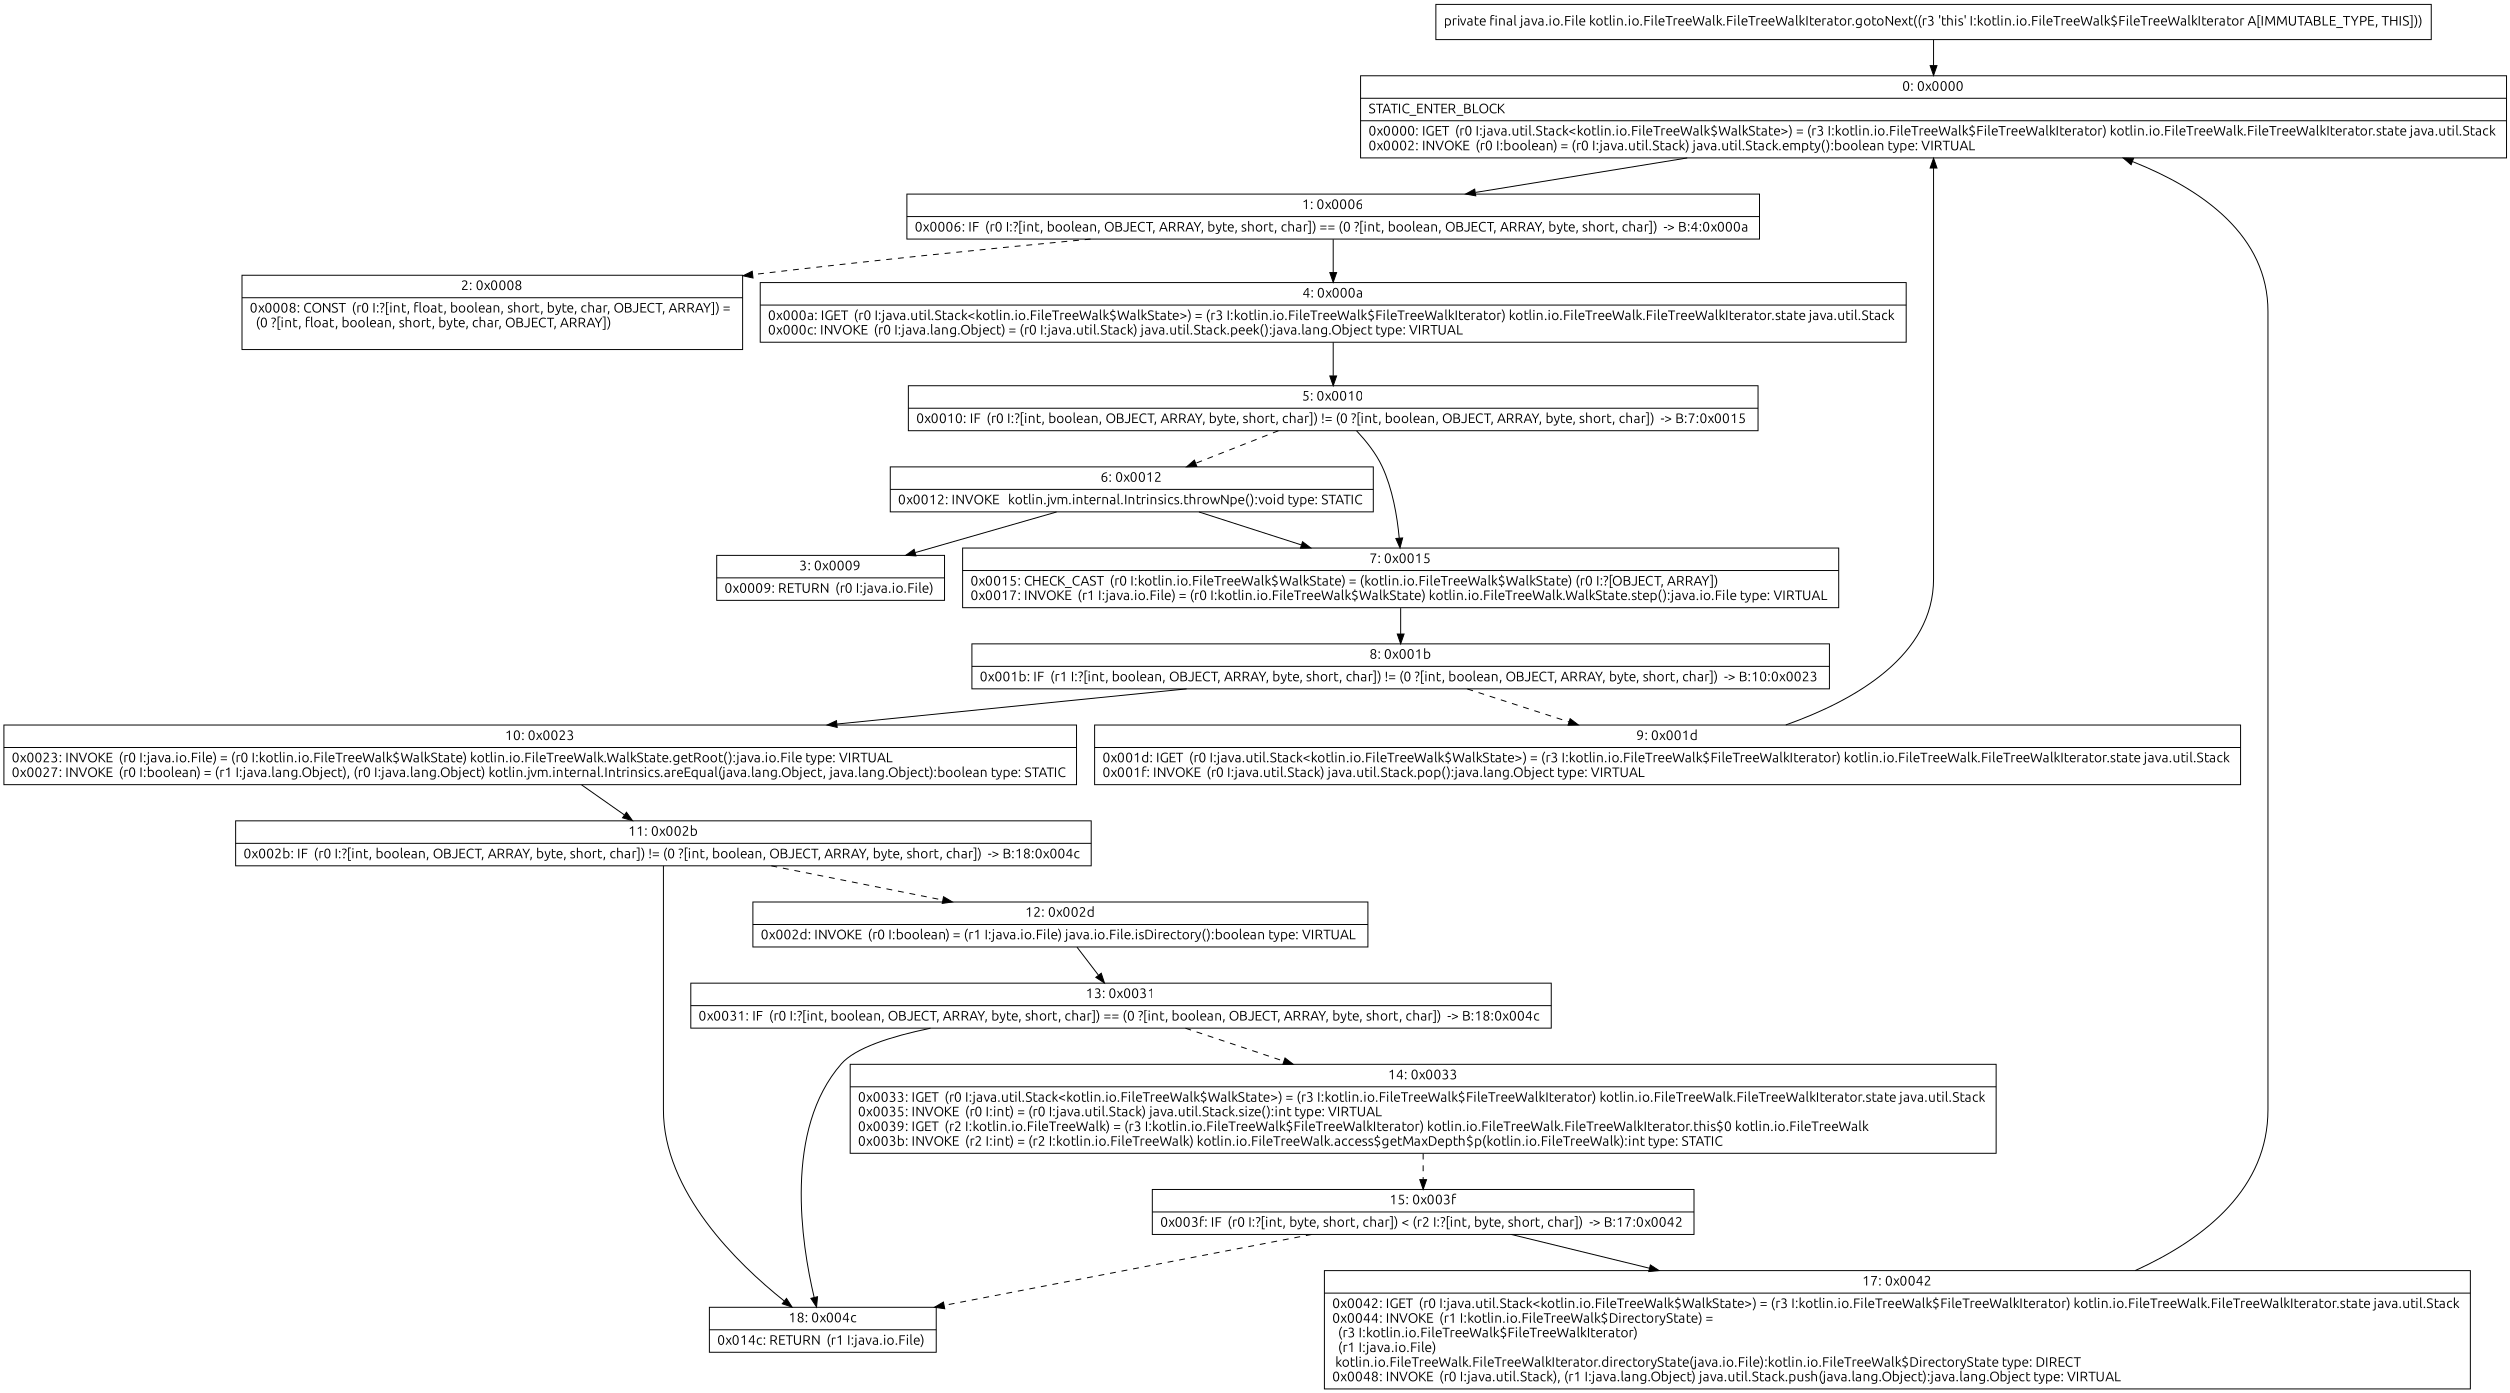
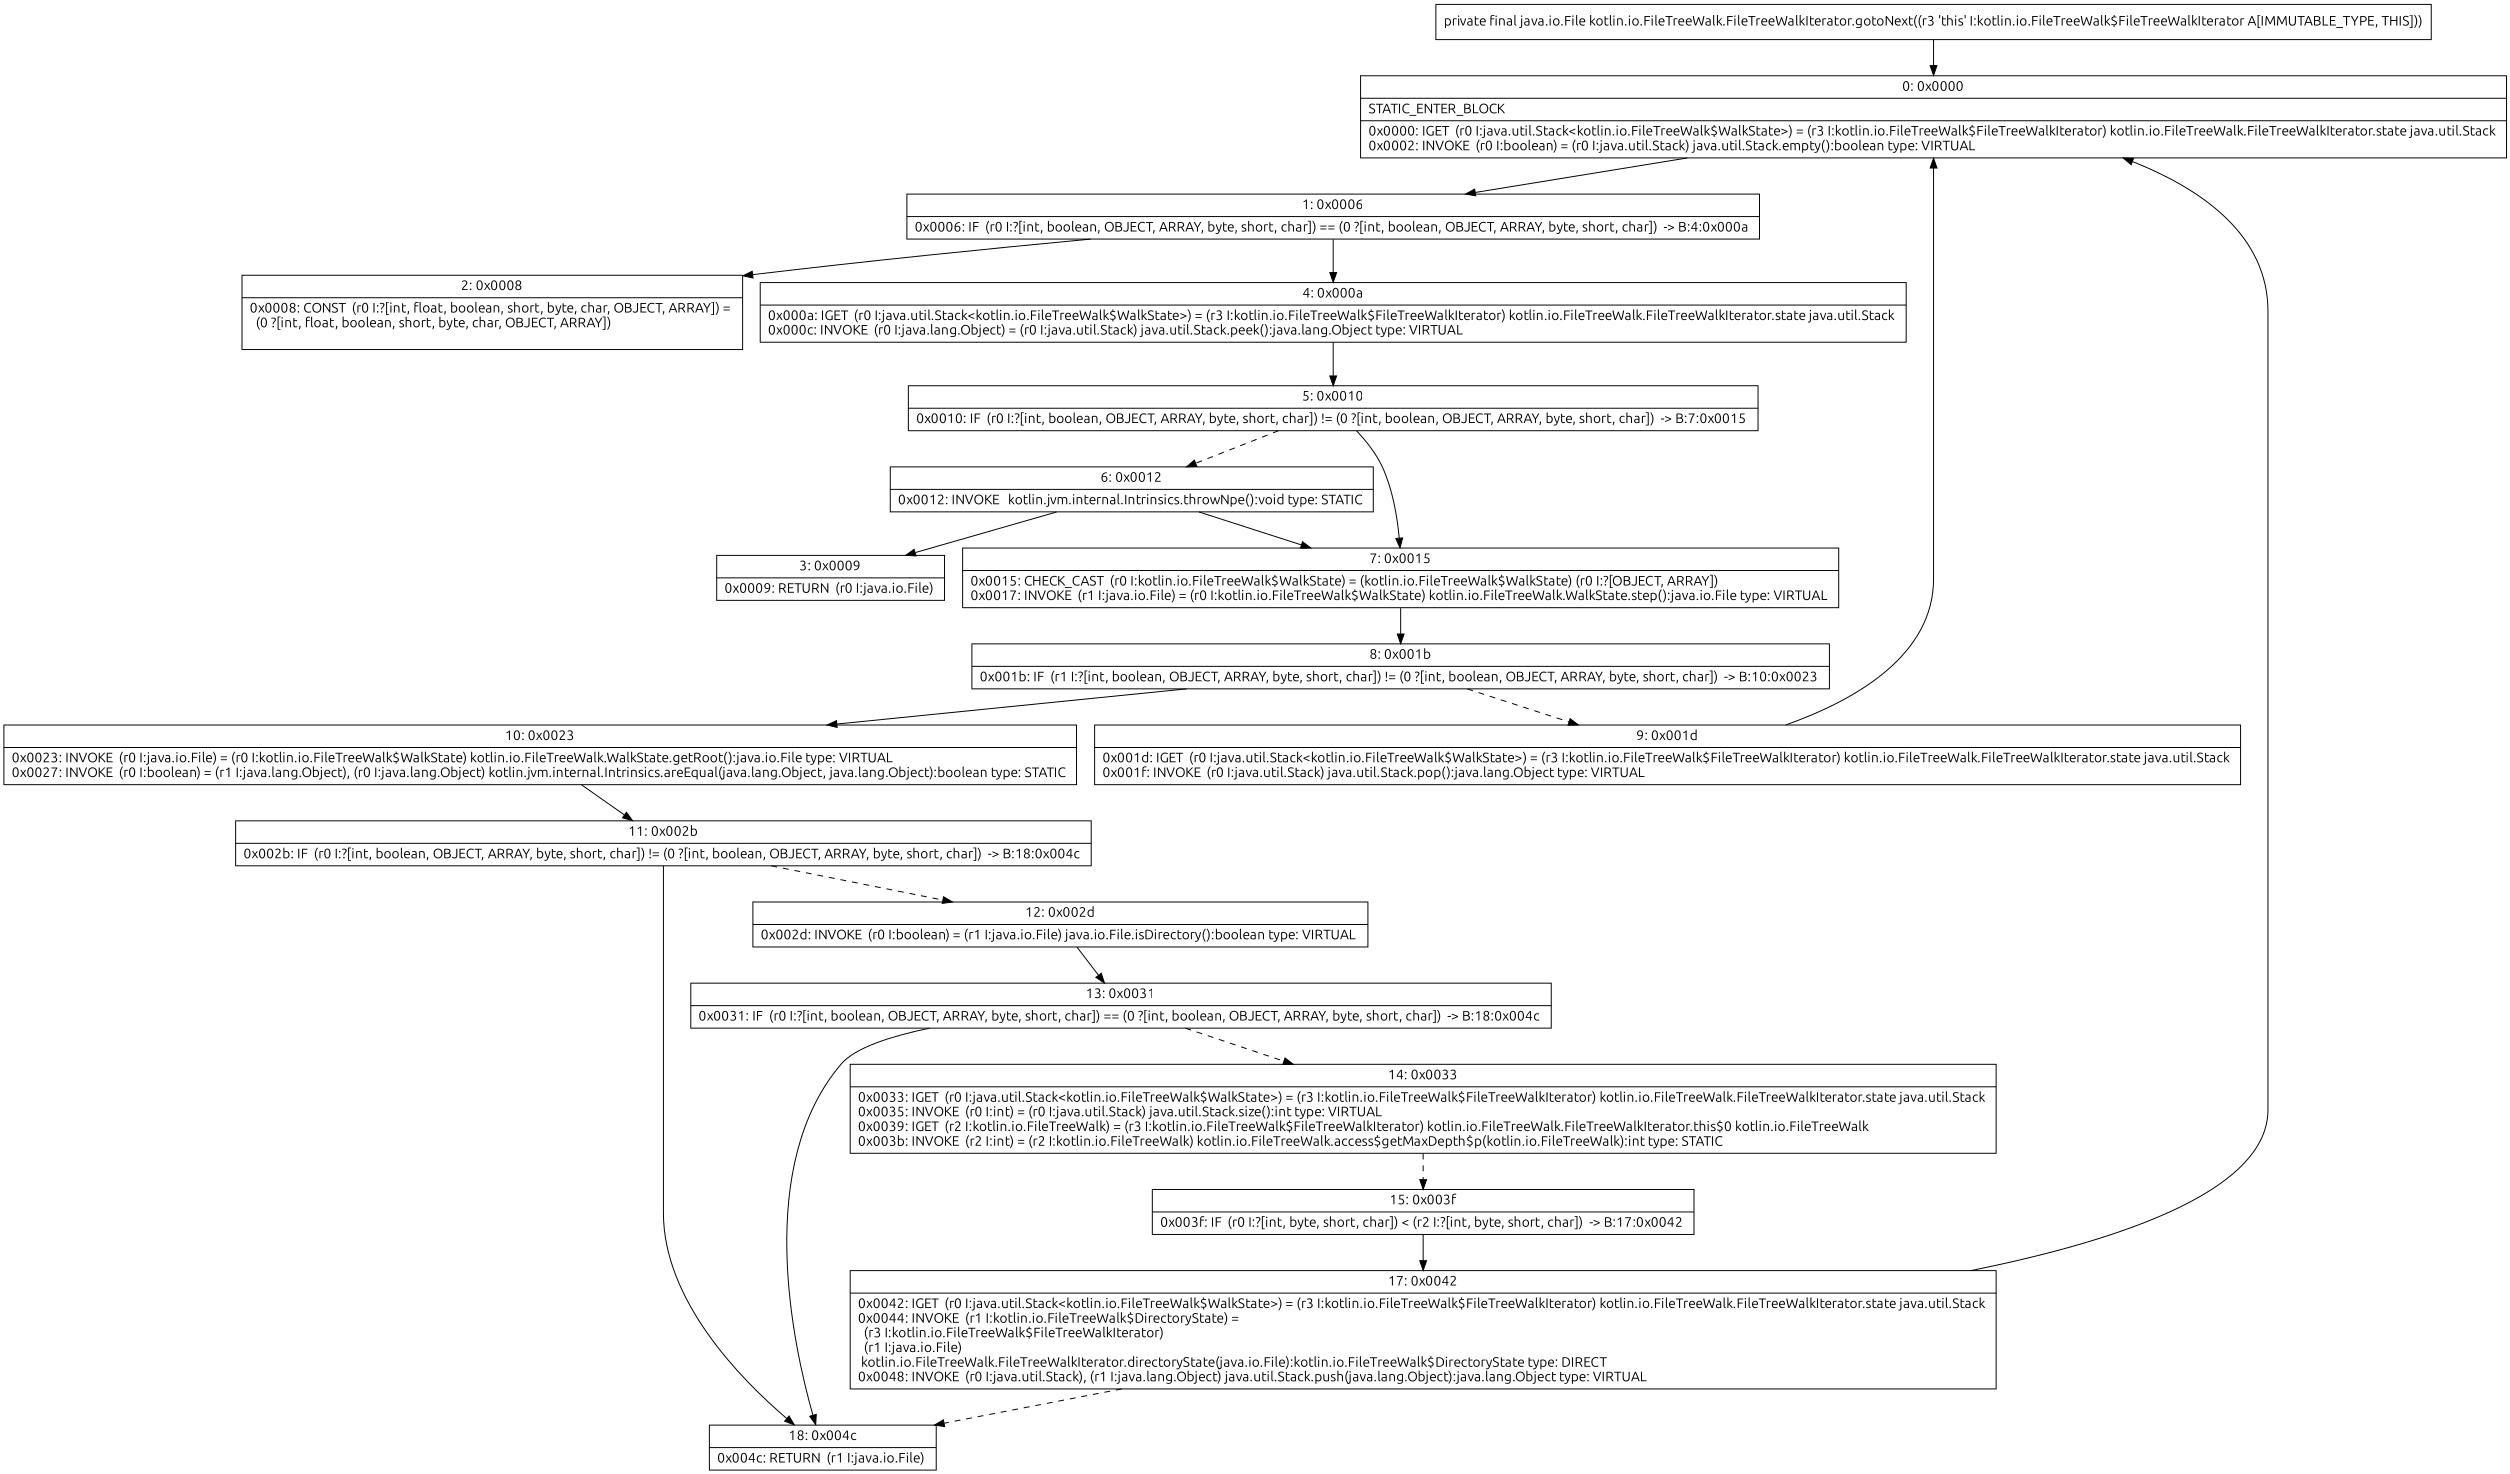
edge "1: 0x0006" -> "2: 0x0008": style dashed -> solid
edge "15: 0x003f" -> "18: 0x004c": now "17: 0x0042" -> "18: 0x004c"
node "18: 0x004c": text "0x014c: RETURN  (r1 I:java.io.File)" -> "0x004c: RETURN  (r1 I:java.io.File)"
